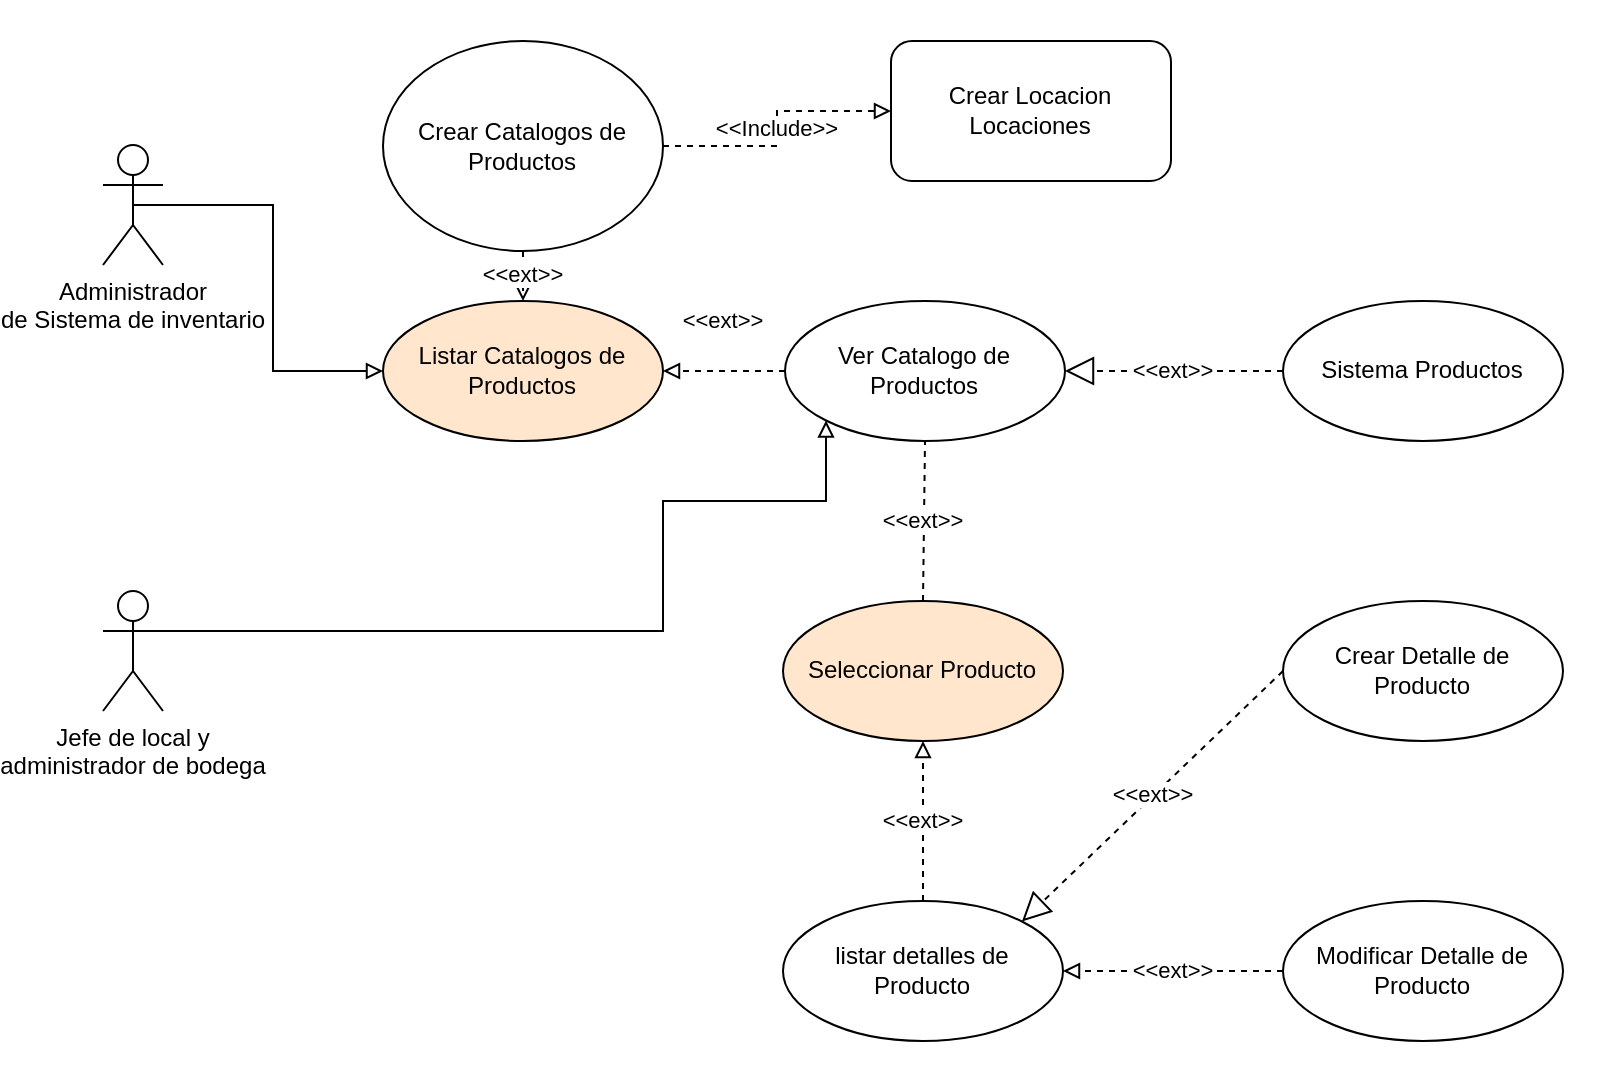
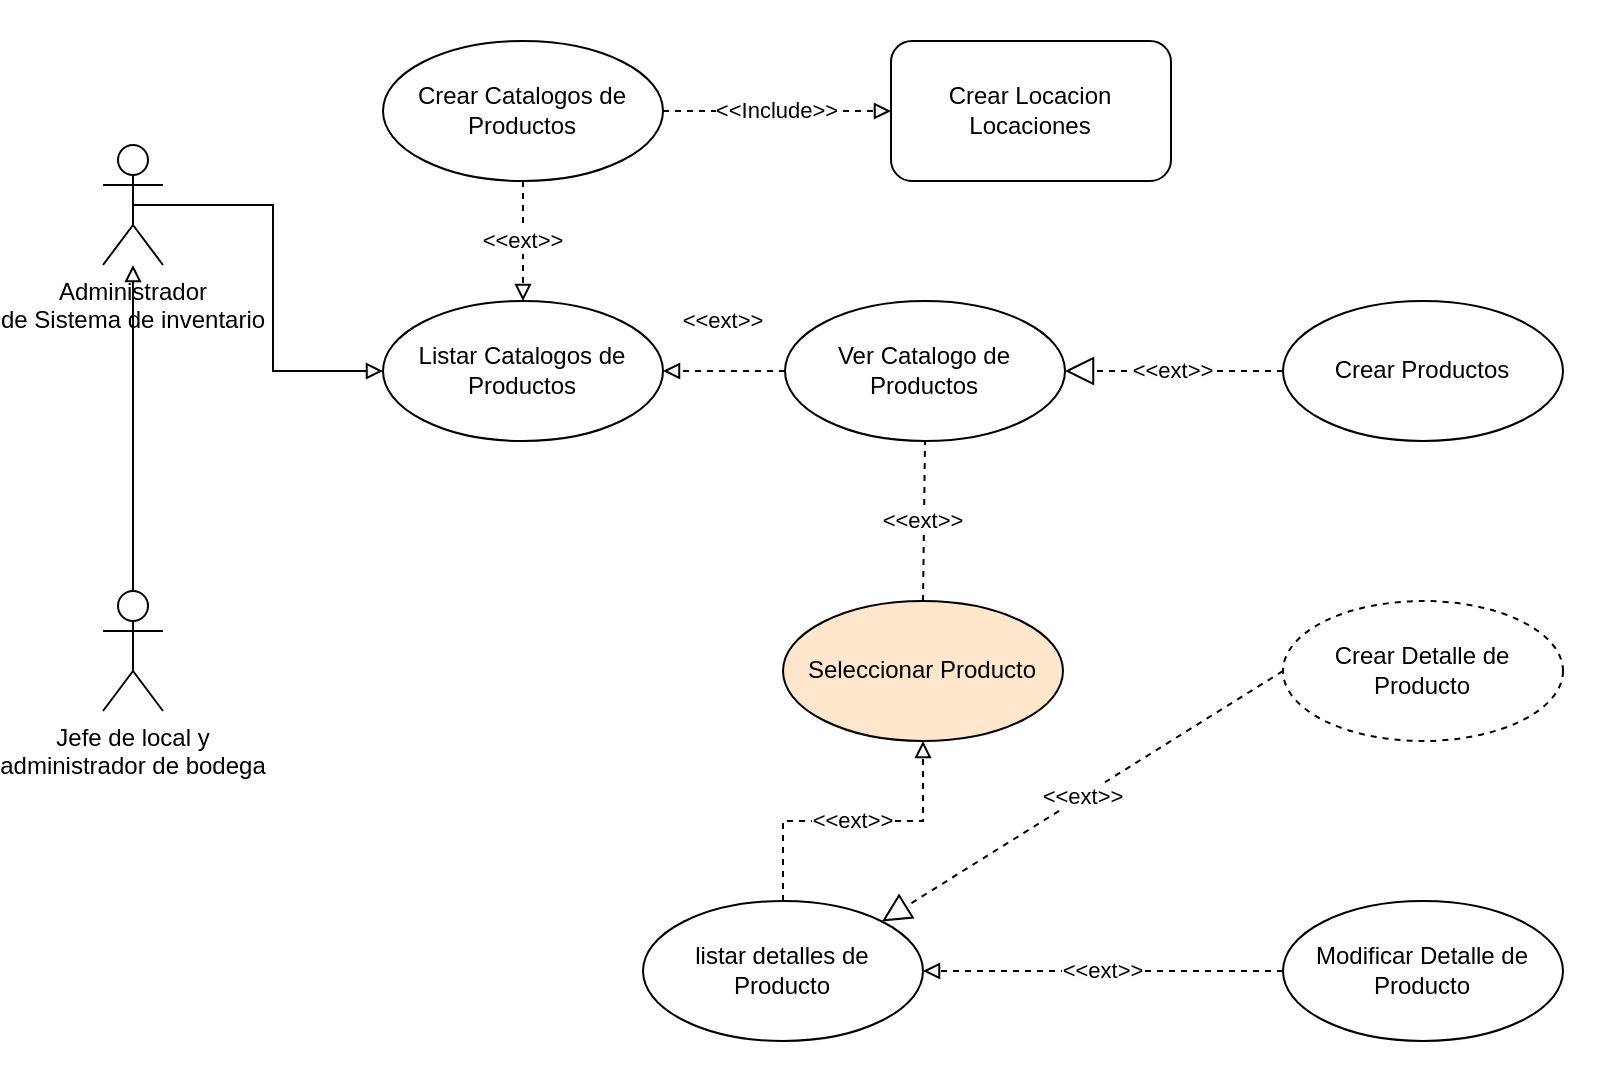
node "Crear Catalogos de Productos": size 280x210 -> 280x140
node "Listar Catalogos de Productos": fillcolor #ffe6cc -> #ffffff
node "Sistema Productos": label "Sistema Productos" -> "Crear Productos"
edge "Jefe de local y administrador de bodega" -> "Administrador de Sistema de inventario": added
edge "Jefe de local y administrador de bodega" -> "Ver Catalogo de Productos": removed
node "Crear Detalle de Producto": style solid -> dashed
node "listar detalles de Producto": moved (923, 971) -> (783, 971)
